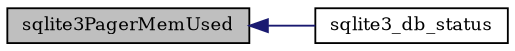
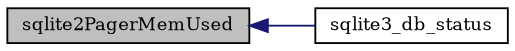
node "sqlite3PagerMemUsed": label "sqlite3PagerMemUsed" -> "sqlite2PagerMemUsed"
